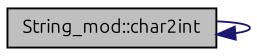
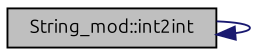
node "String_mod::char2int": label "String_mod::char2int" -> "String_mod::int2int"
